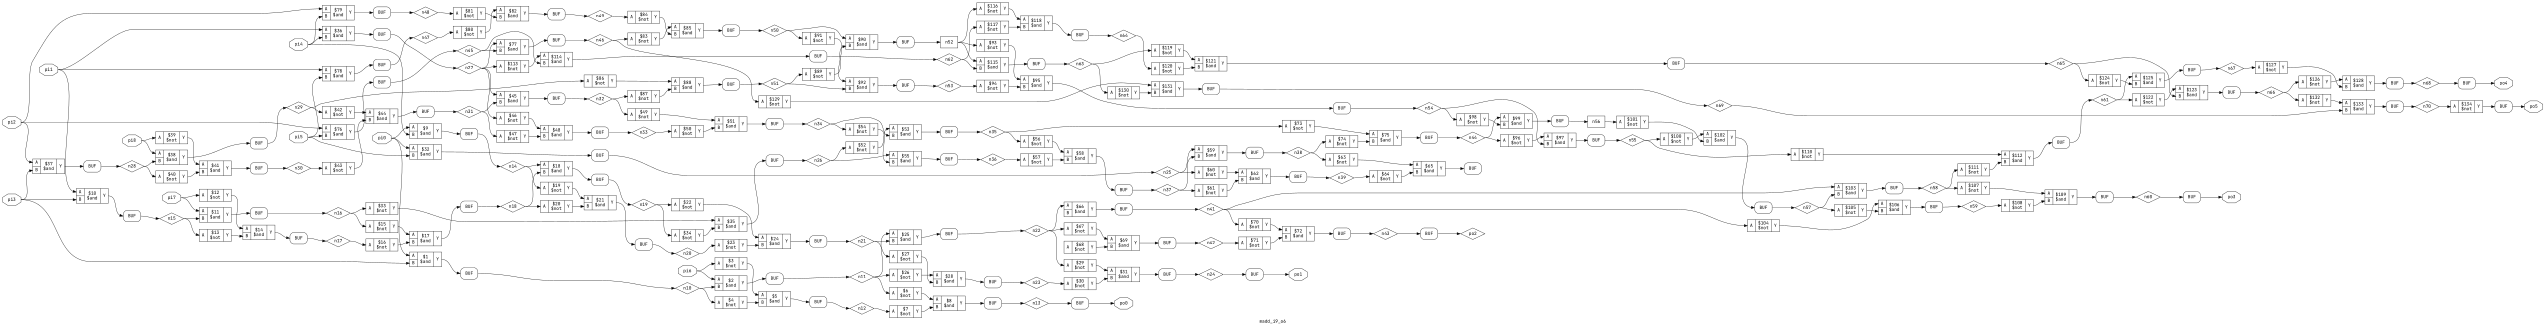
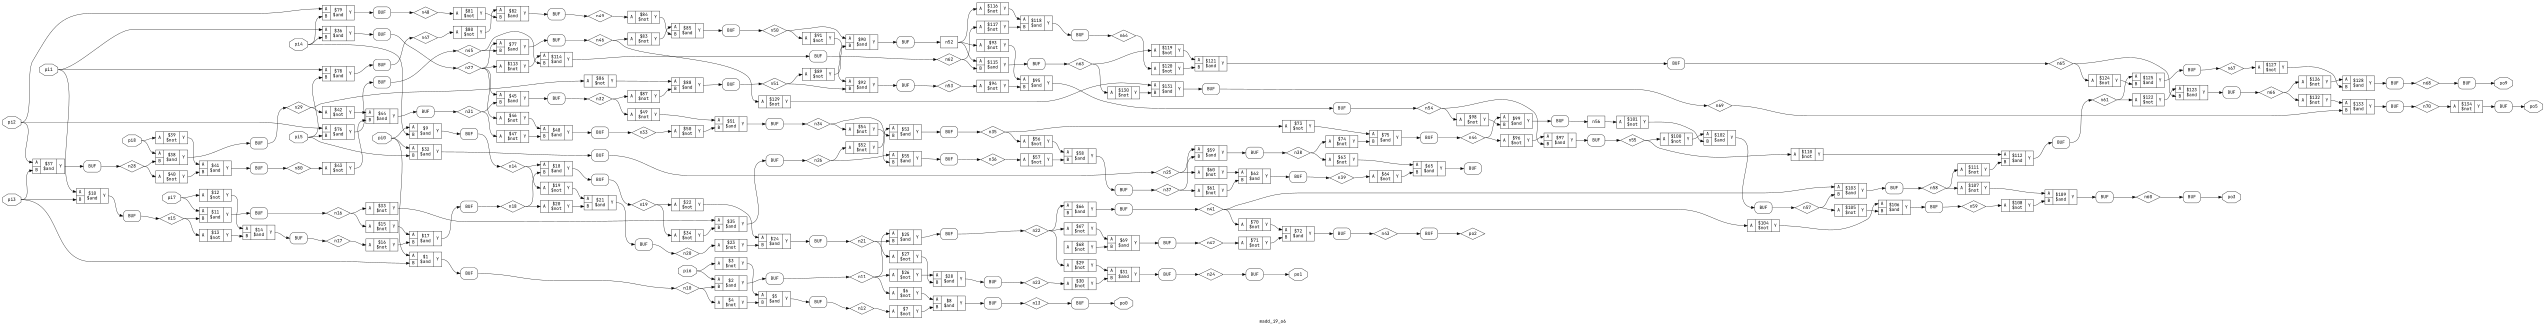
node "po4": label "po4" -> "po9"
node "n30": label "n30" -> "n80"
